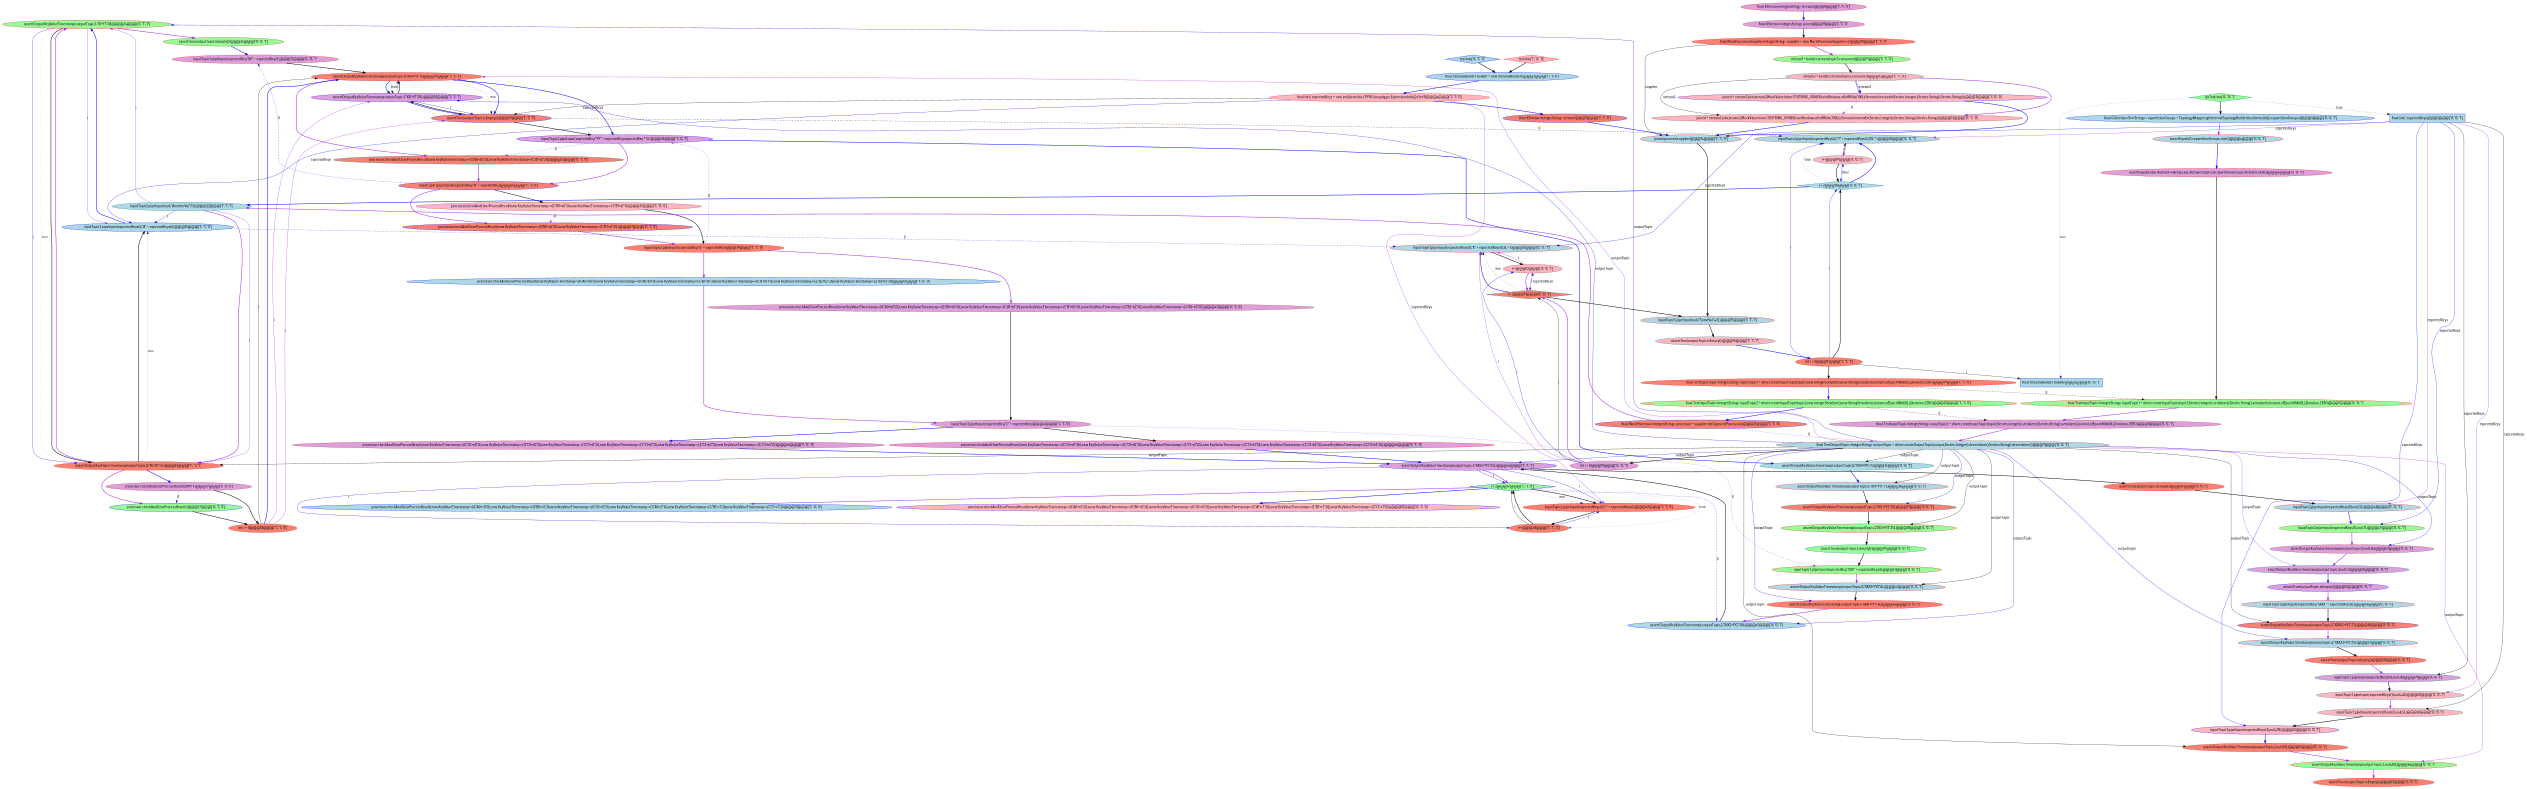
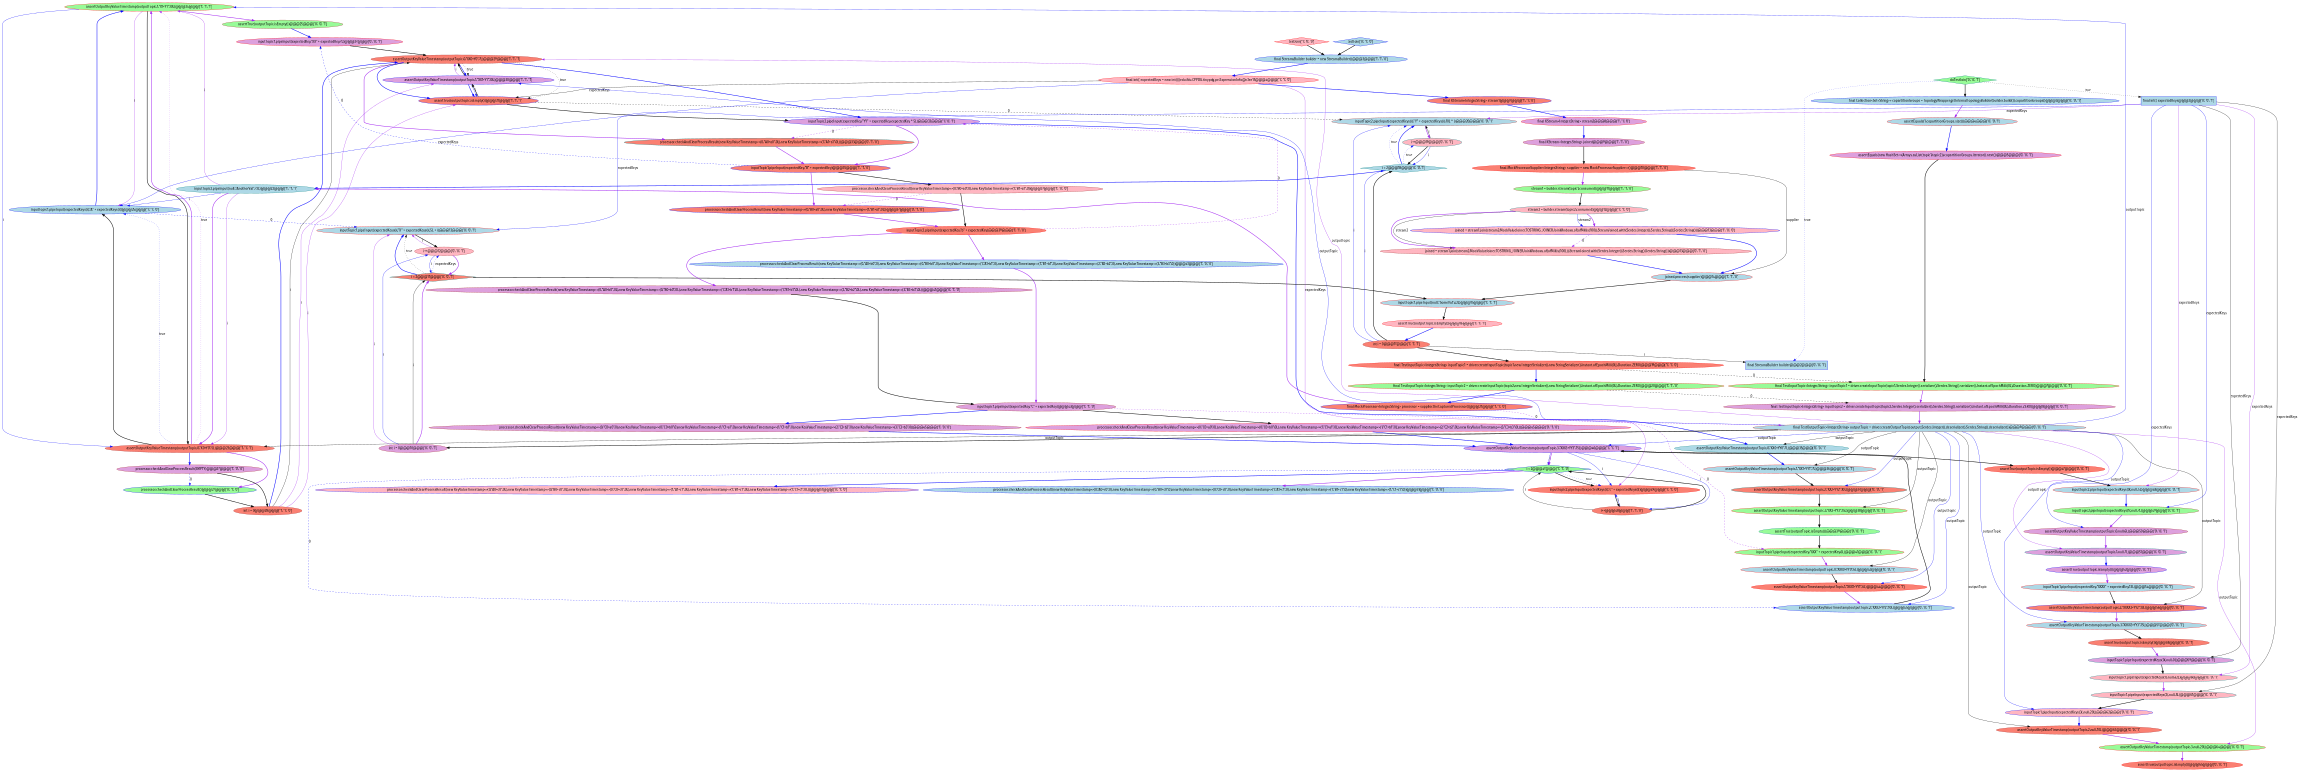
edge "final KStream<Integer,String> stream1@@@7@@@['1', '1', '0']" -> "joined.process(supplier)@@@14@@@['1', '1', '0']": now "final KStream<Integer,String> stream1@@@7@@@['1', '1', '0']" -> "final KStream<Integer,String> stream2@@@8@@@['1', '1', '0']"
node "assertTrue(outputTopic.isEmpty())@@@16@@@['1', '1', '1']": color teal -> red
edge "i < 2@@@47@@@['1', '1', '0']" -> "i++@@@48@@@['1', '1', '0']": removed, label "true"
